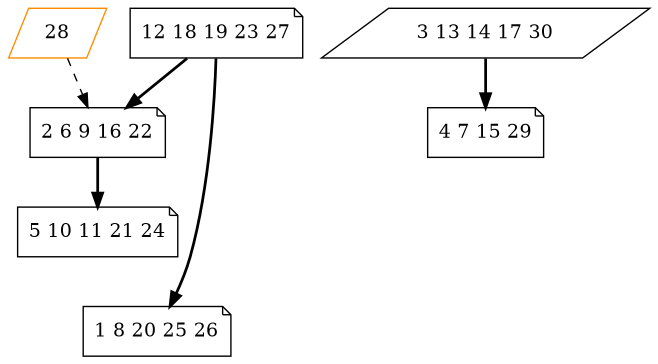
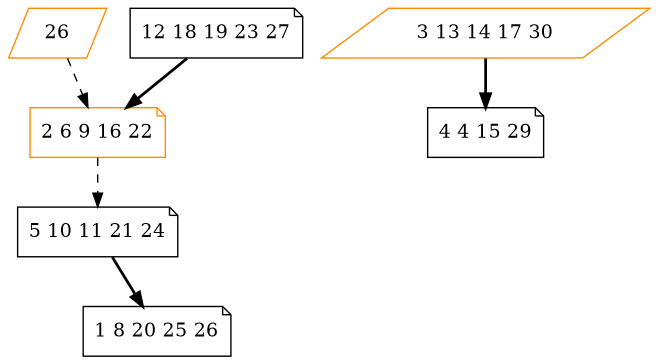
node "28": label "28" -> "26"
node "3 13 14 17 30": color black -> darkorange
node "2 6 9 16 22": color black -> darkorange
node "4 7 15 29": label "4 7 15 29" -> "4 4 15 29"
edge "2 6 9 16 22" -> "5 10 11 21 24": style bold -> dashed
edge "12 18 19 23 27" -> "1 8 20 25 26": now "5 10 11 21 24" -> "1 8 20 25 26"
